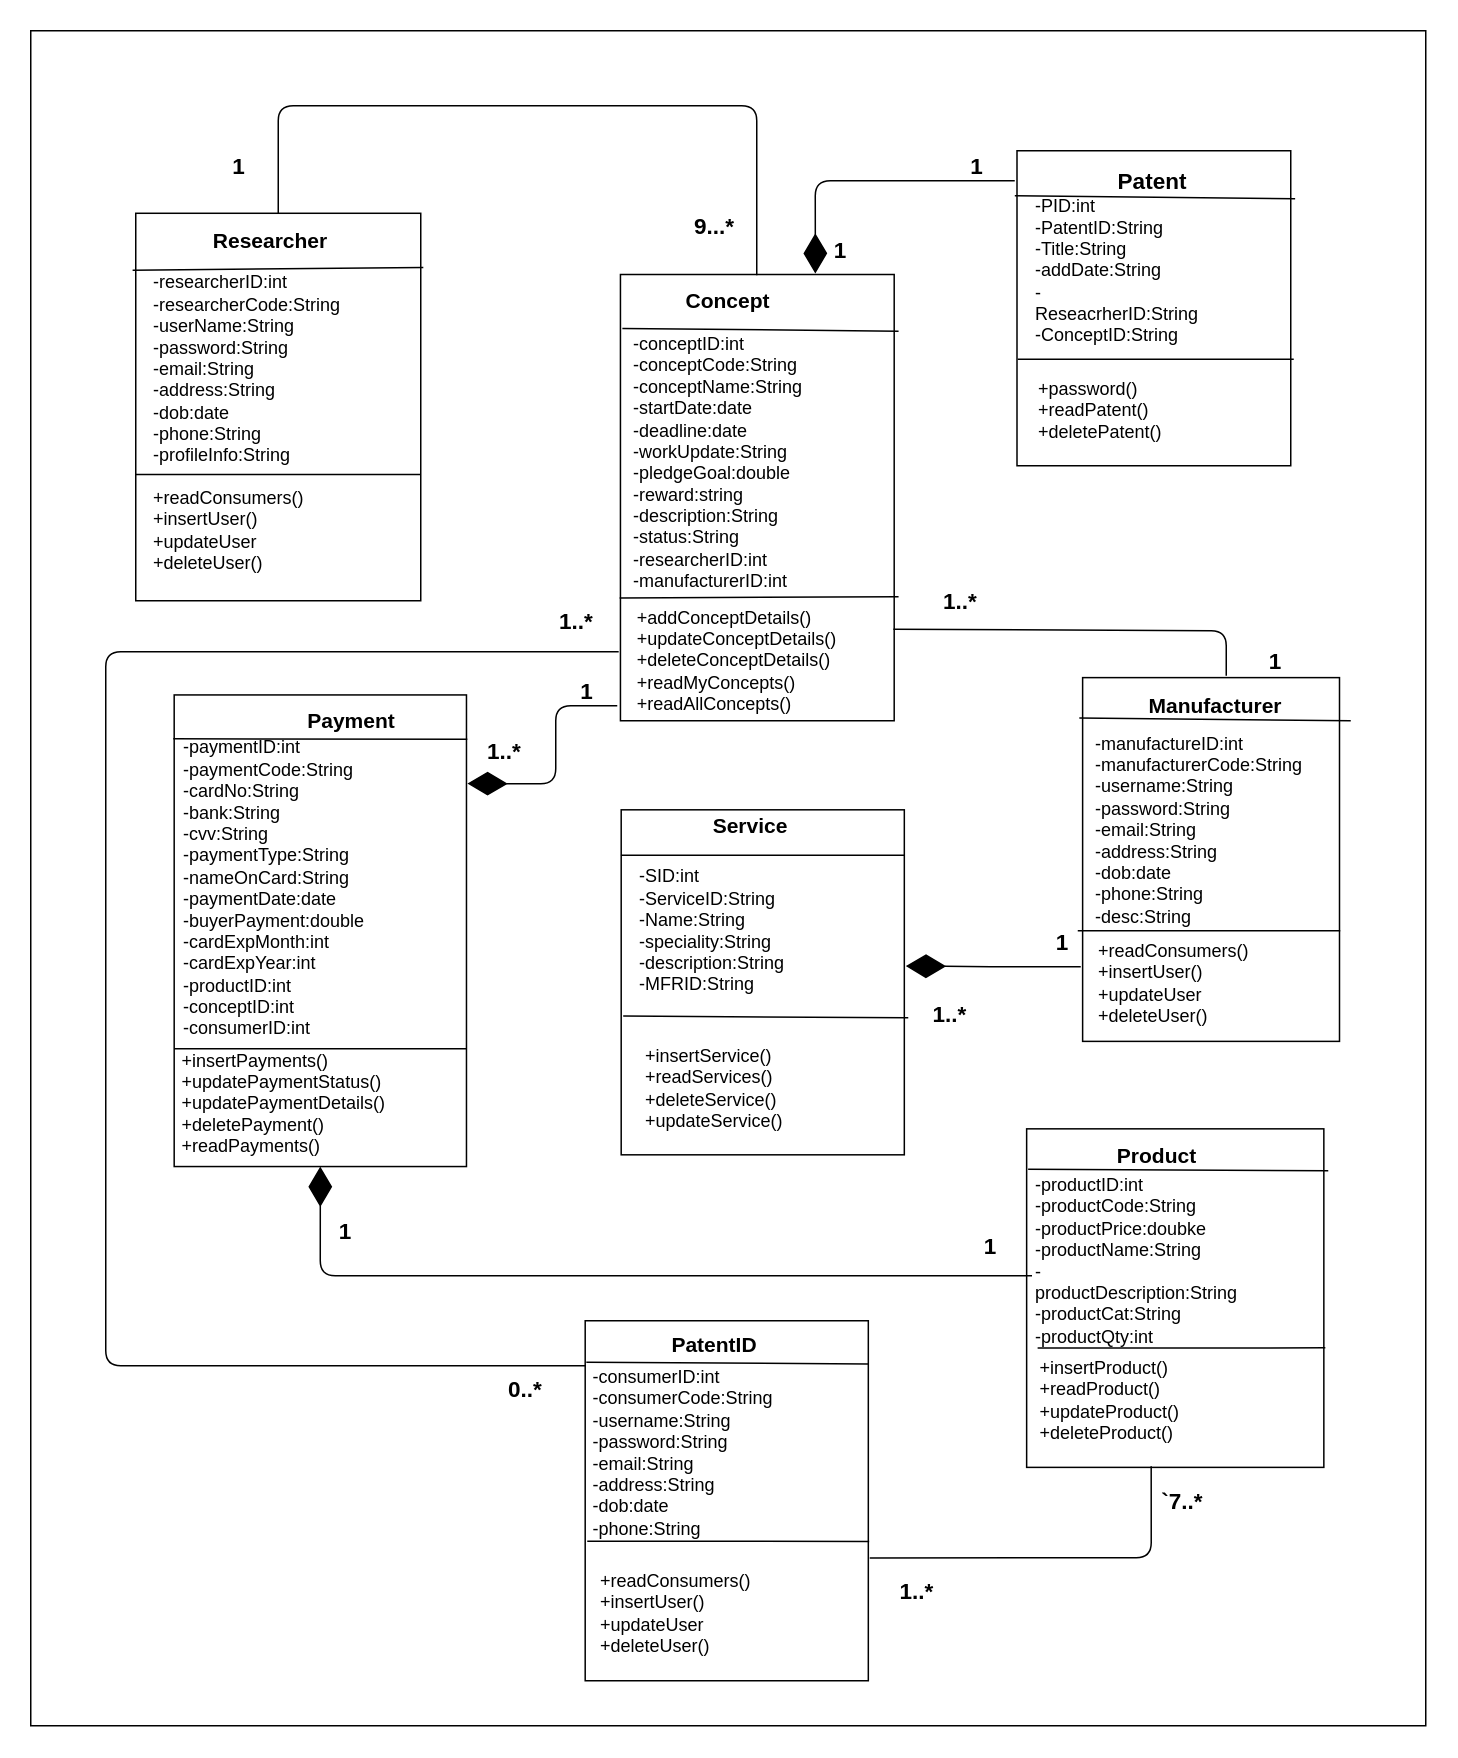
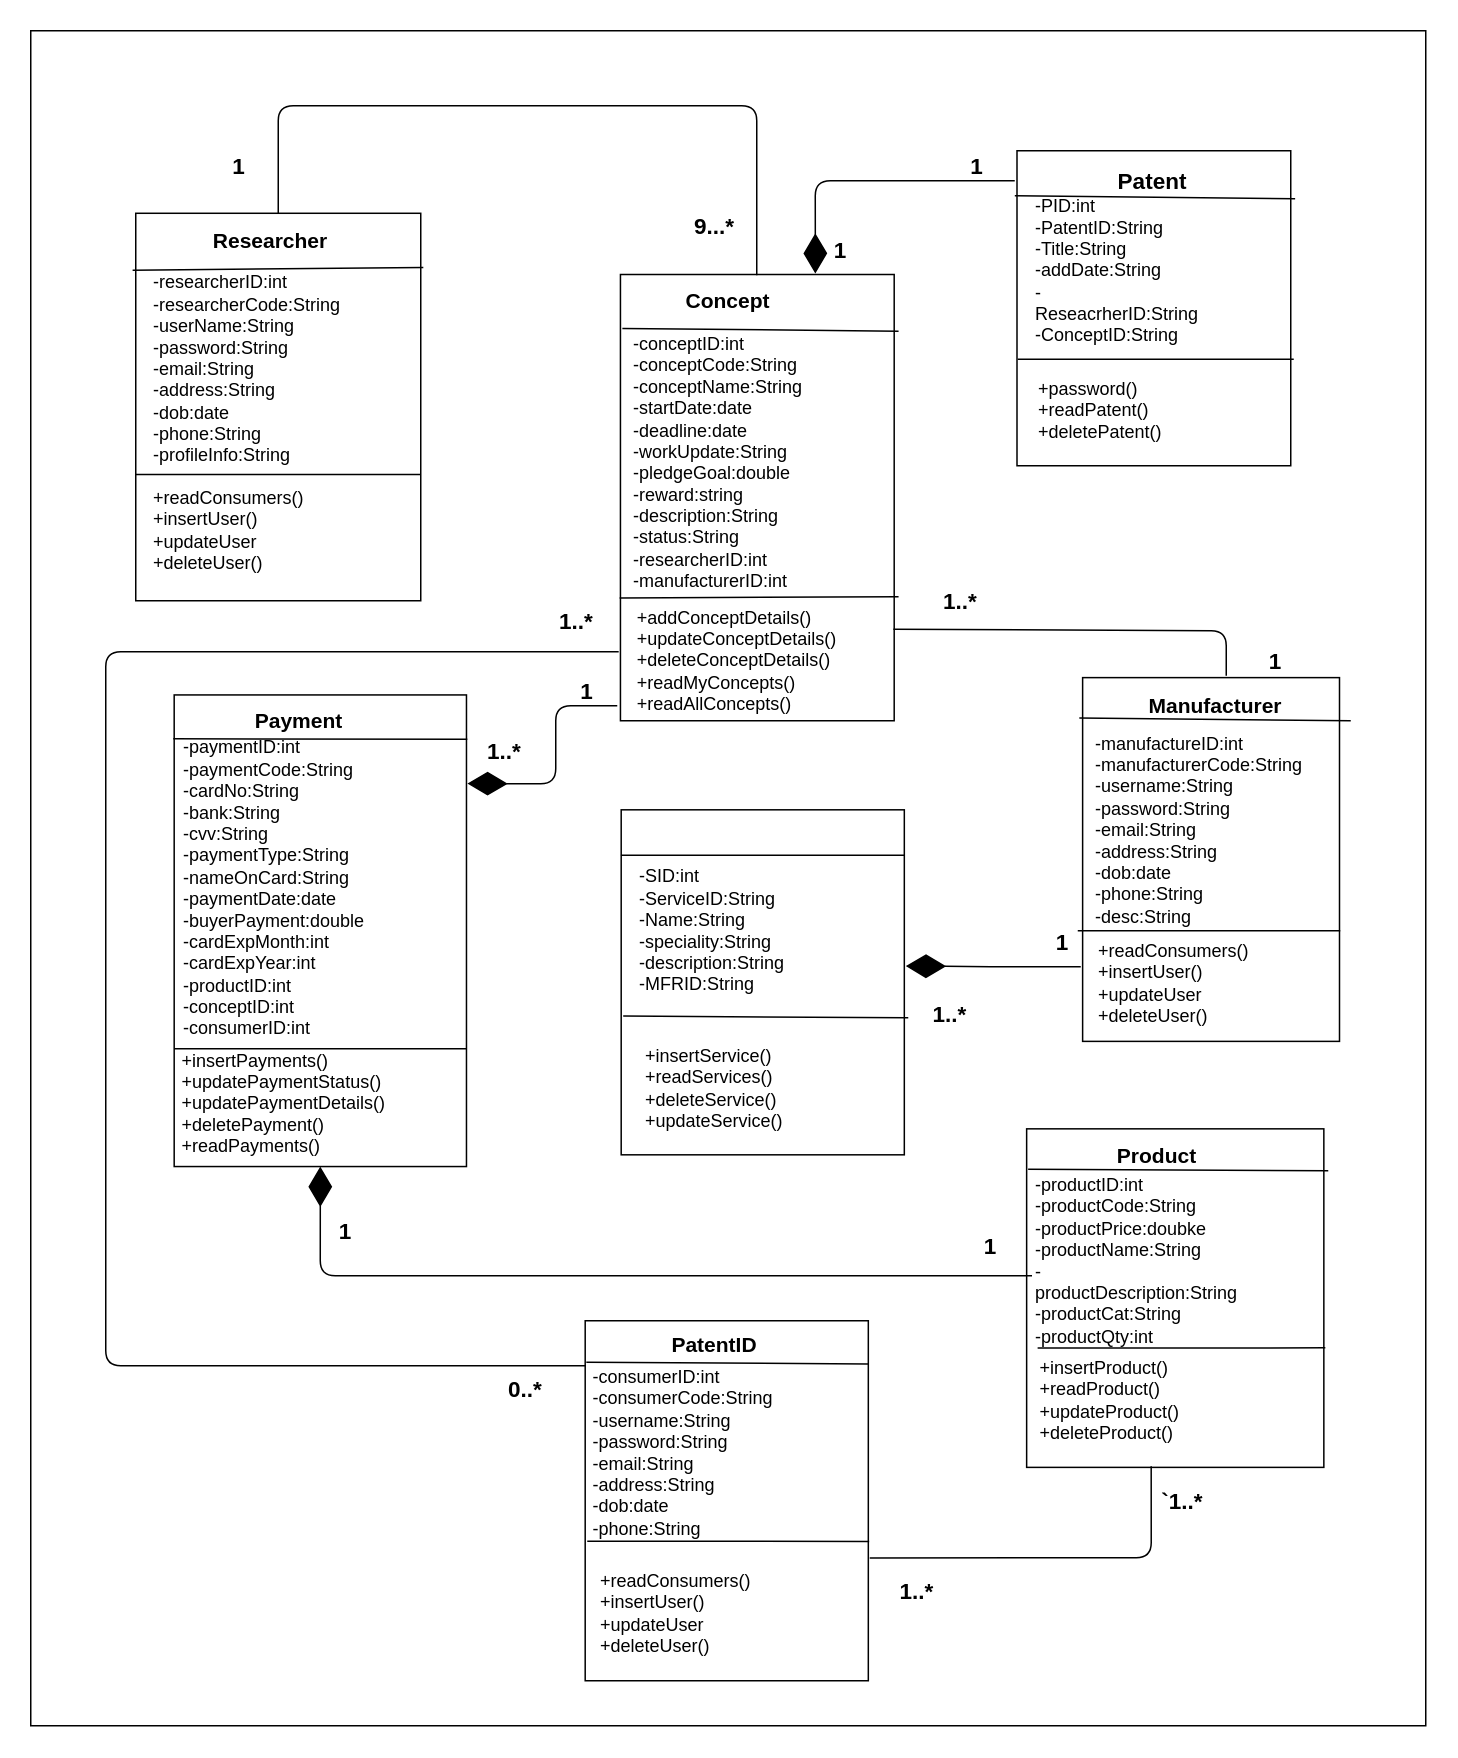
node "Payment": moved (352, 721) -> (299, 721)
node "Service": removed
node "`7..*": label "`7..*" -> "`1..*"
